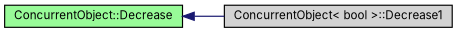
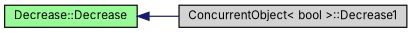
node "ConcurrentObject::Decrease": label "ConcurrentObject::Decrease" -> "Decrease::Decrease"
